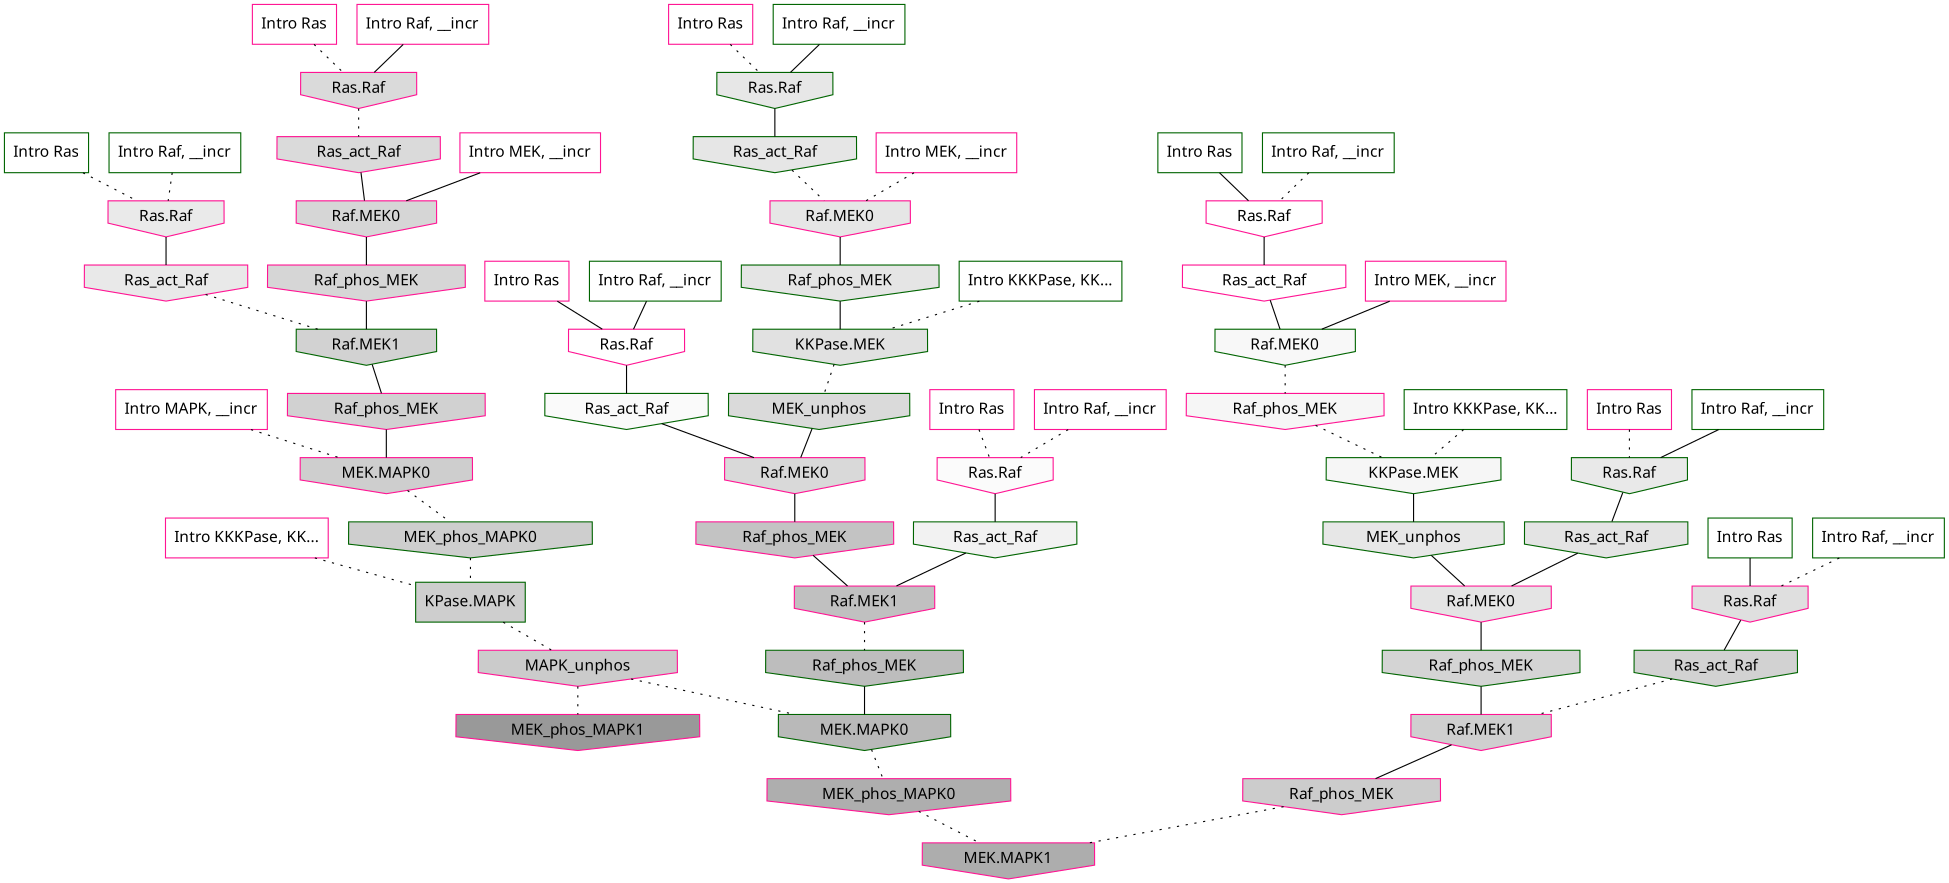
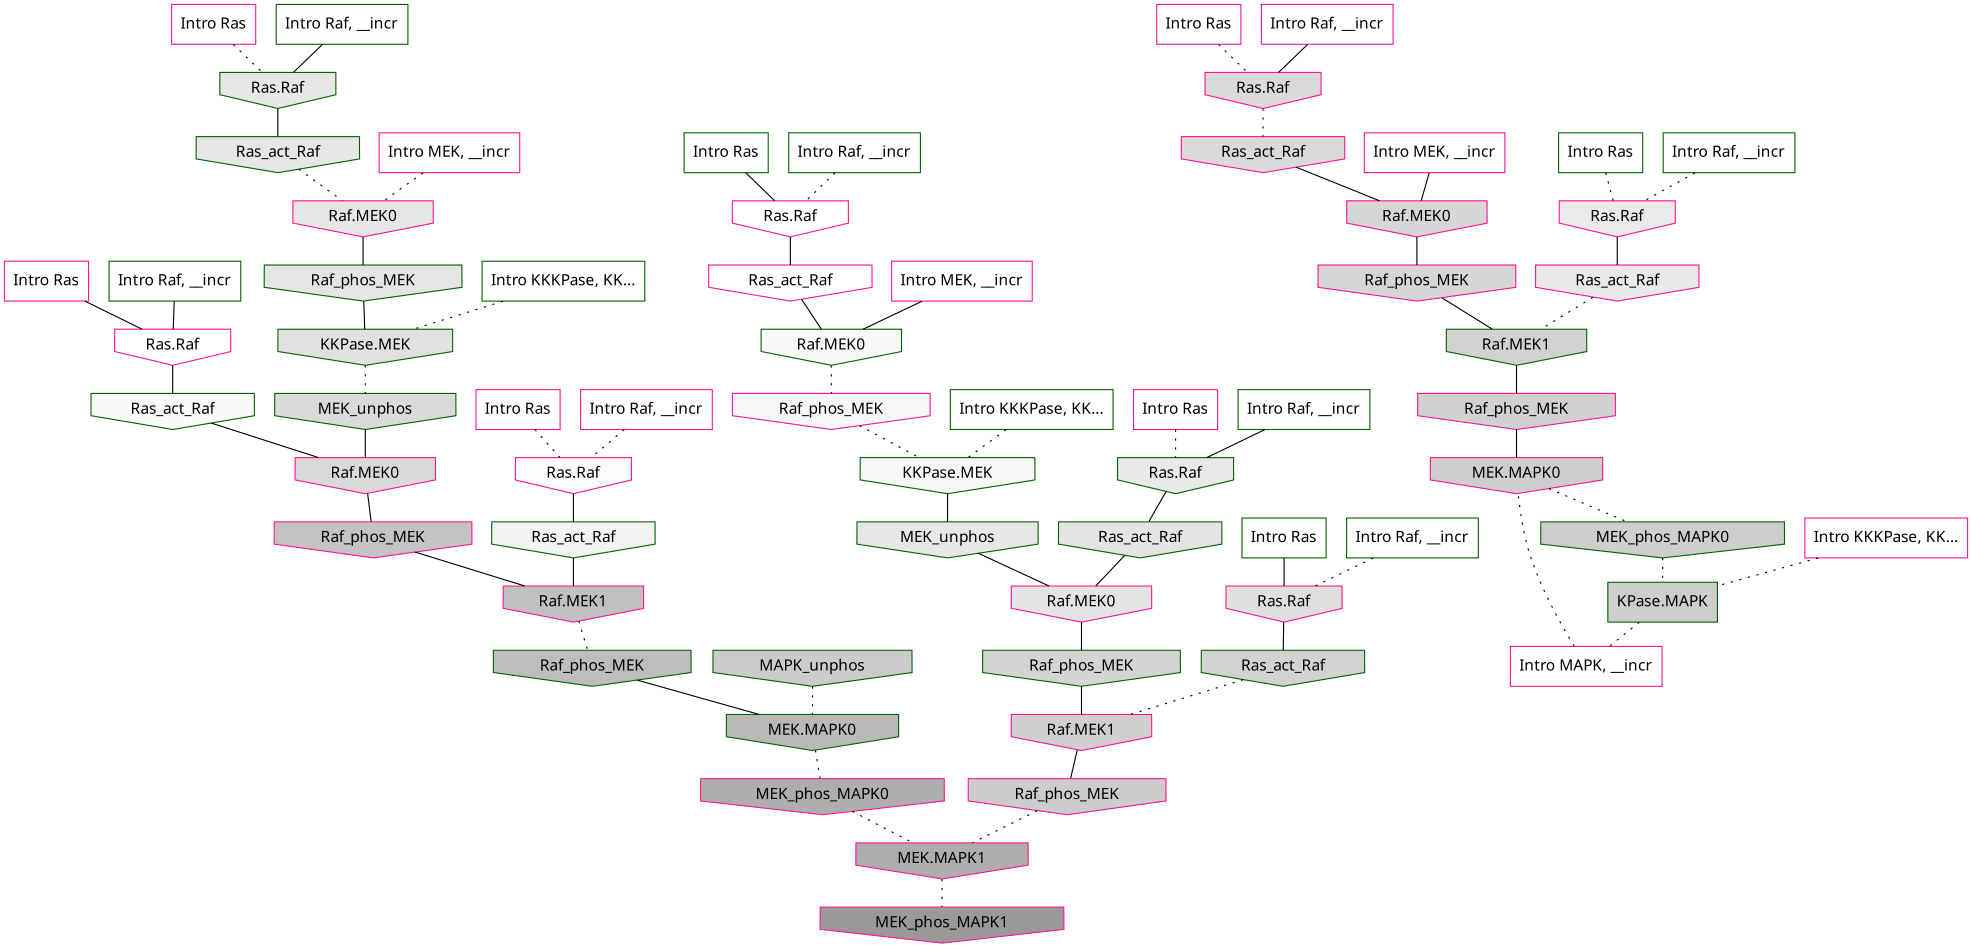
edge "KPase.MAPK" -- "MAPK_unphos": now "KPase.MAPK" -- "Intro MAPK, __incr"
node "MAPK_unphos": color deeppink -> darkgreen
edge "MAPK_unphos" -- "MEK_phos_MAPK1": now "MEK.MAPK1" -- "MEK_phos_MAPK1"
